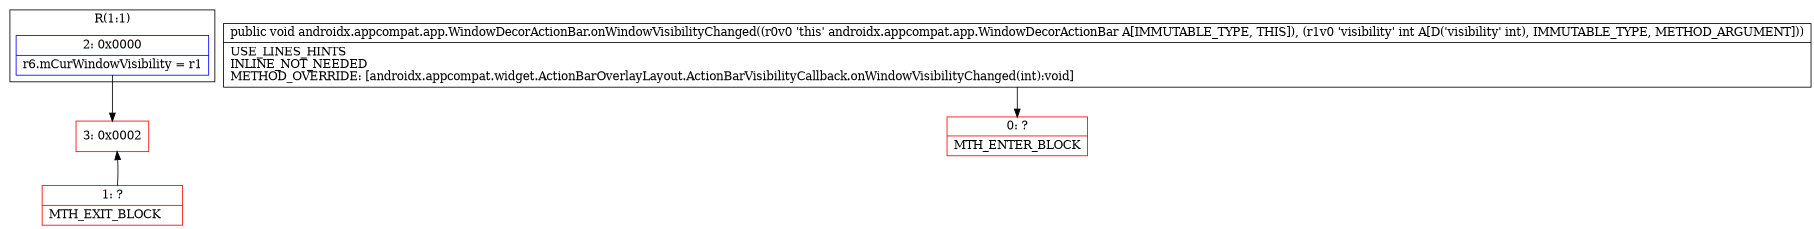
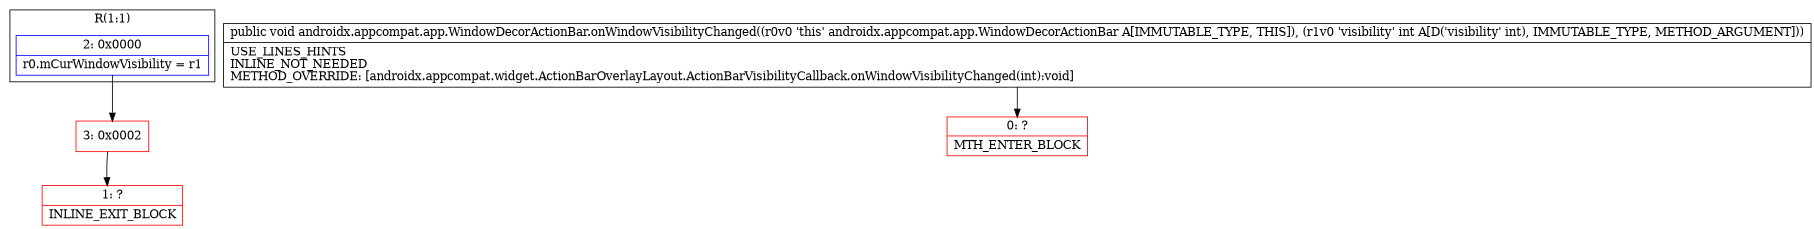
node "2: 0x0000": text "r6.mCurWindowVisibility = r1" -> "r0.mCurWindowVisibility = r1"
edge "1: ?" -> "3: 0x0002": reversed
node "1: ?": text "MTH_EXIT_BLOCK" -> "INLINE_EXIT_BLOCK"
